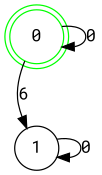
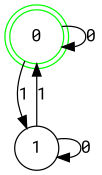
edge "0" -> "1": label "6" -> "1"
edge "1" -> "0": added, label "1"
